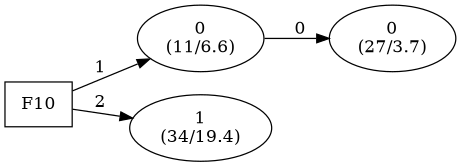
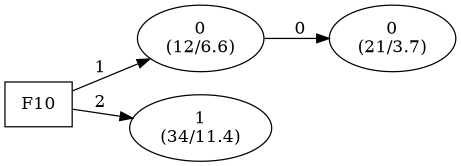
node "0 (11/6.6)": label "0 (11/6.6)" -> "0 (12/6.6)"
node "0 (27/3.7)": label "0 (27/3.7)" -> "0 (21/3.7)"
node "1 (34/19.4)": label "1 (34/19.4)" -> "1 (34/11.4)"
